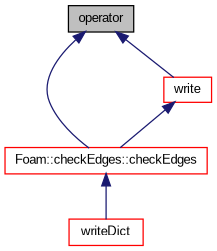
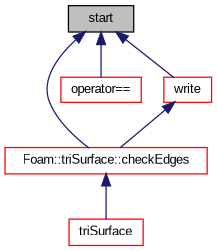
node "operator": label "operator" -> "start"
node "operator==": added
node "Foam::checkEdges::checkEdges": label "Foam::checkEdges::checkEdges" -> "Foam::triSurface::checkEdges"
node "writeDict": label "writeDict" -> "triSurface"
